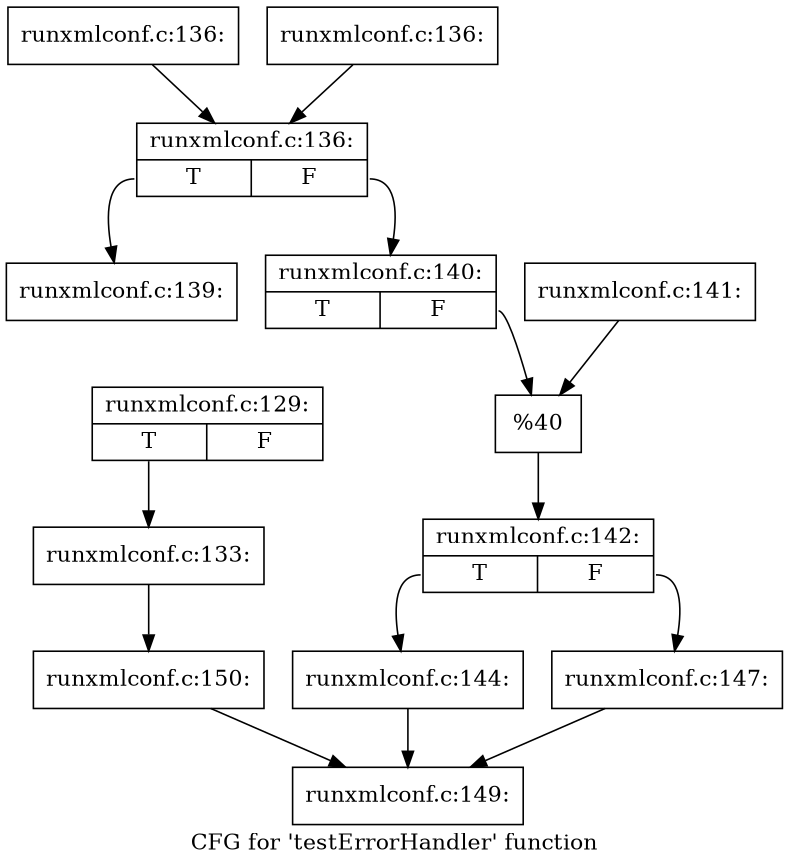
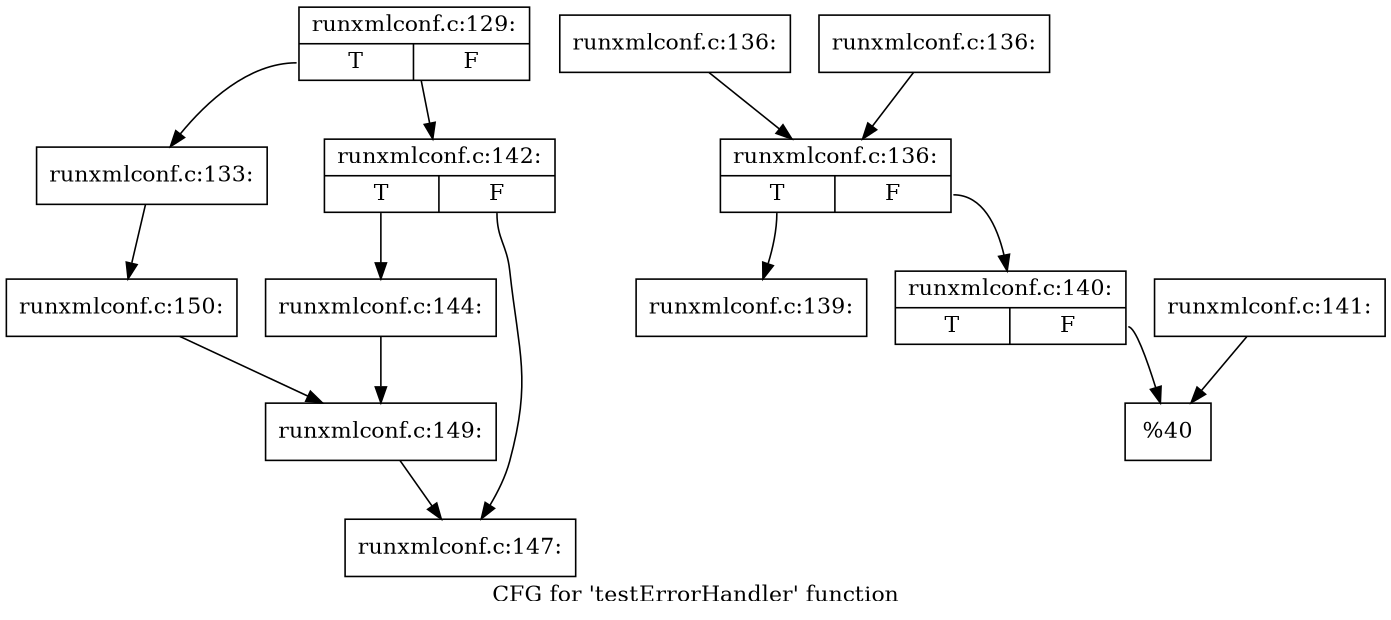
edge "%40" -> "runxmlconf.c:142:": now "runxmlconf.c:129:" -> "runxmlconf.c:142:"
edge "runxmlconf.c:147:" -> "runxmlconf.c:149:": reversed
